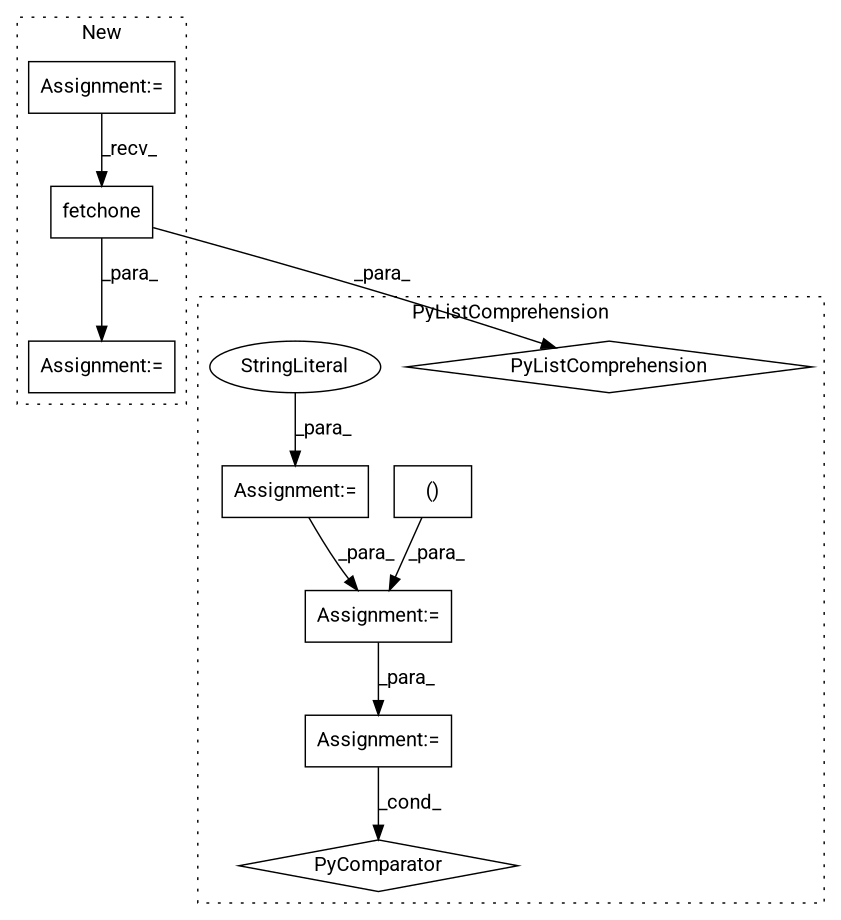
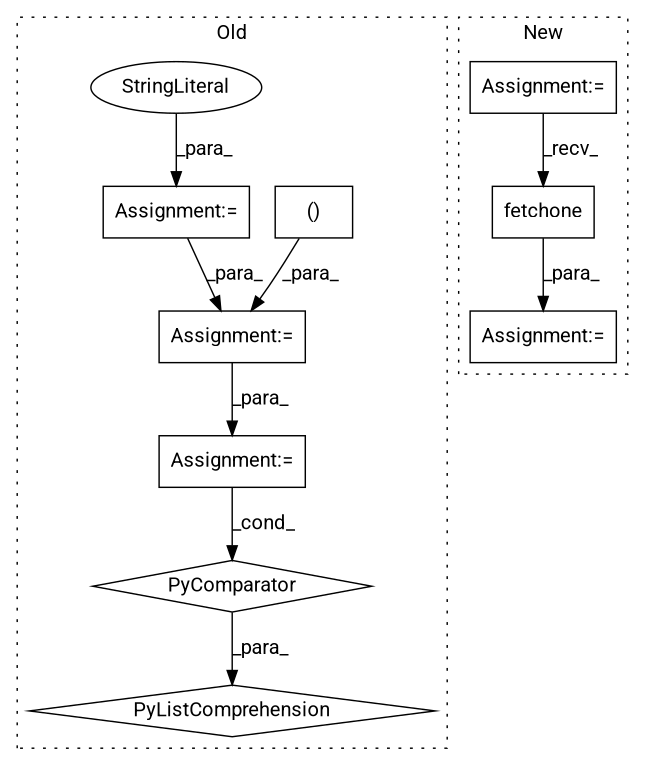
edge "fetchone" -> "PyListComprehension": now "PyComparator" -> "PyListComprehension"
cluster "PyListComprehension": label "PyListComprehension" -> "Old"
